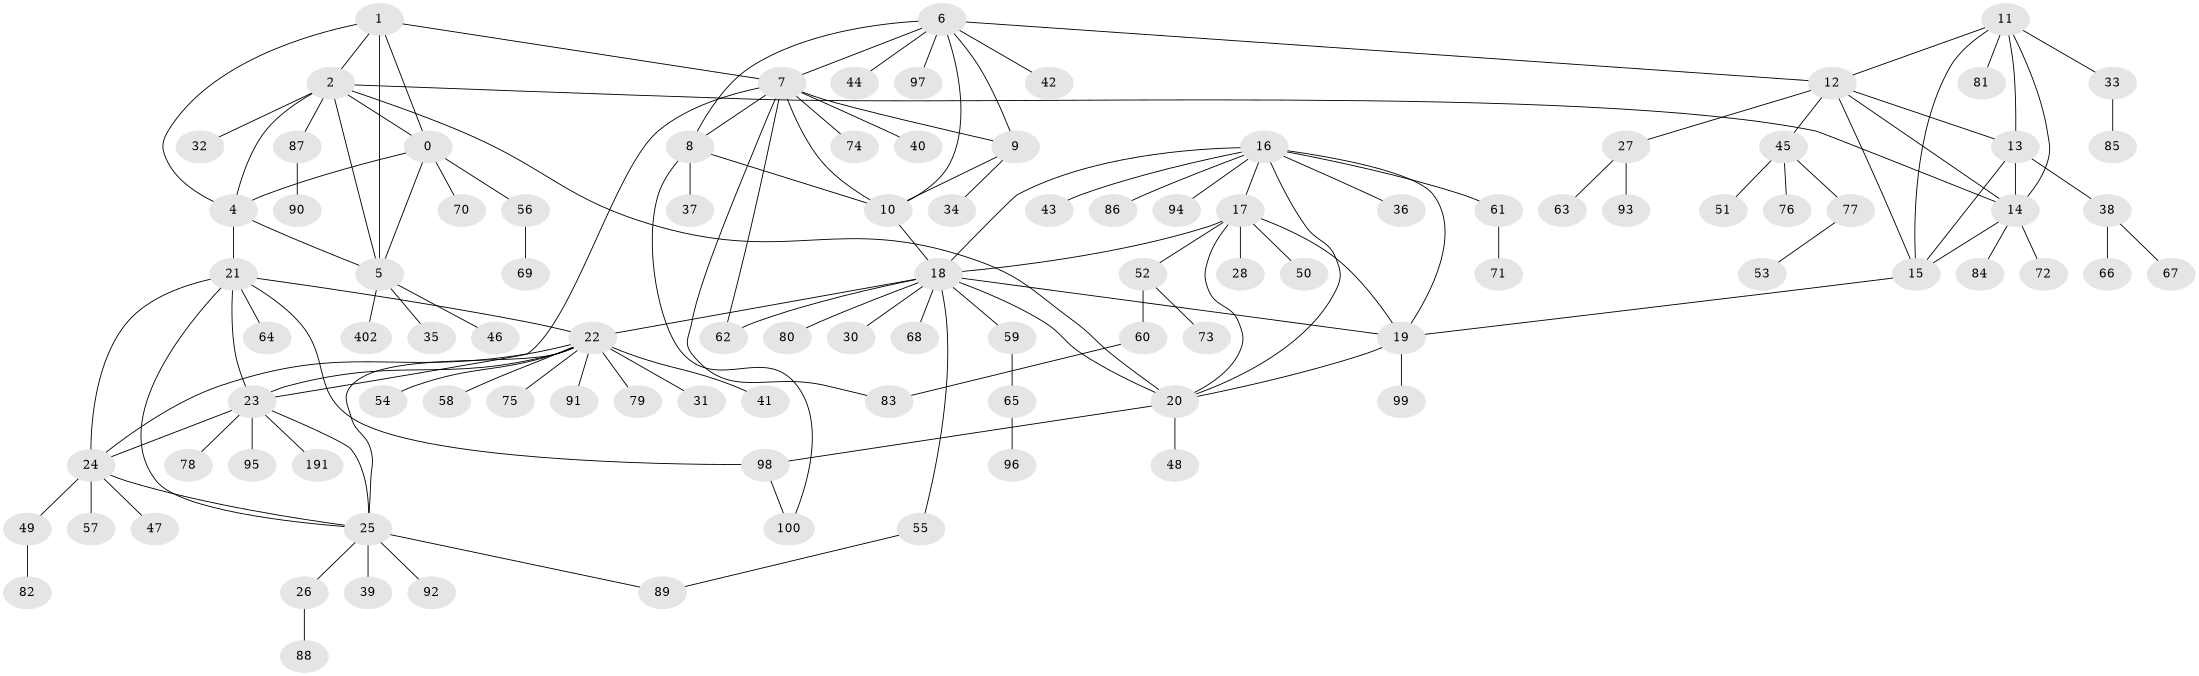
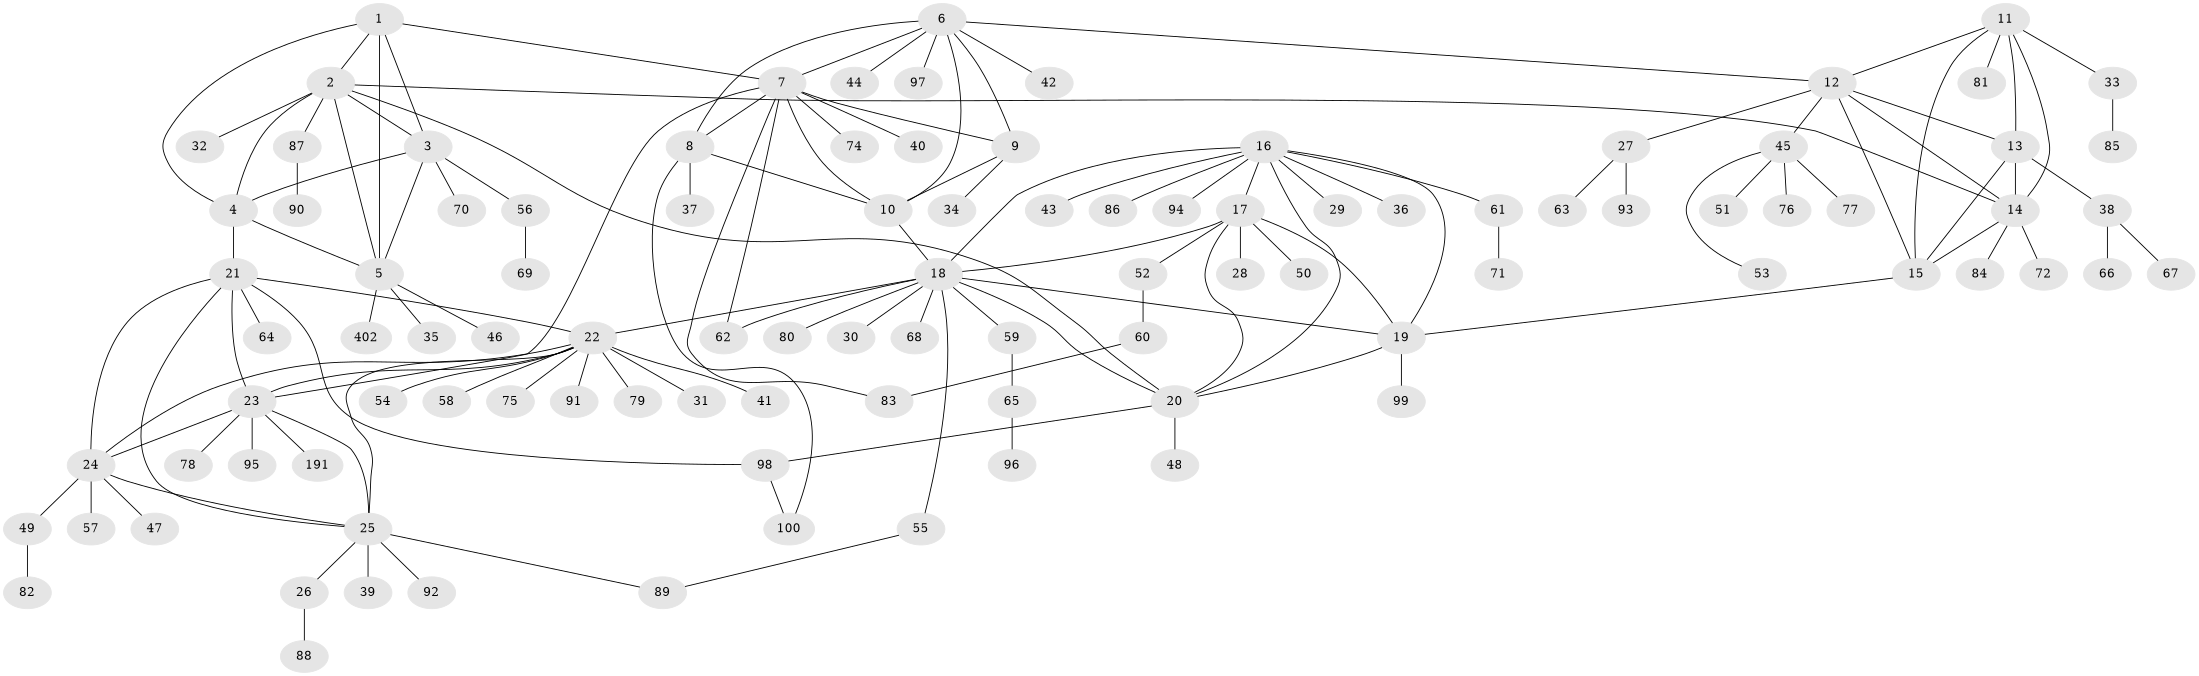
node "0": label "0" -> "3"
node "29": added
edge "77" -- "53": now "45" -- "53"
node "73": removed
